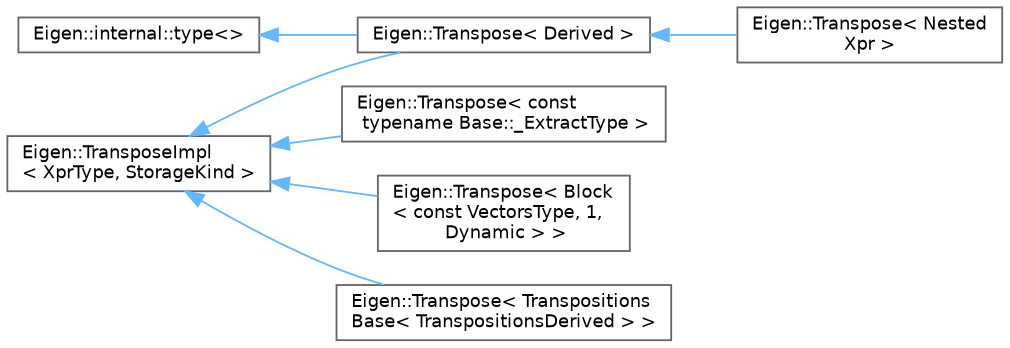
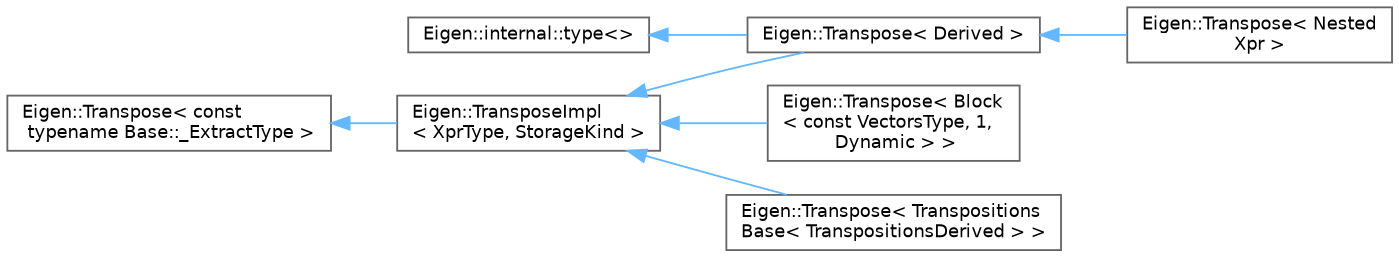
edge "Eigen::Transpose< const typename Base::_ExtractType >" -> "Eigen::TransposeImpl < XprType, StorageKind >": reversed
